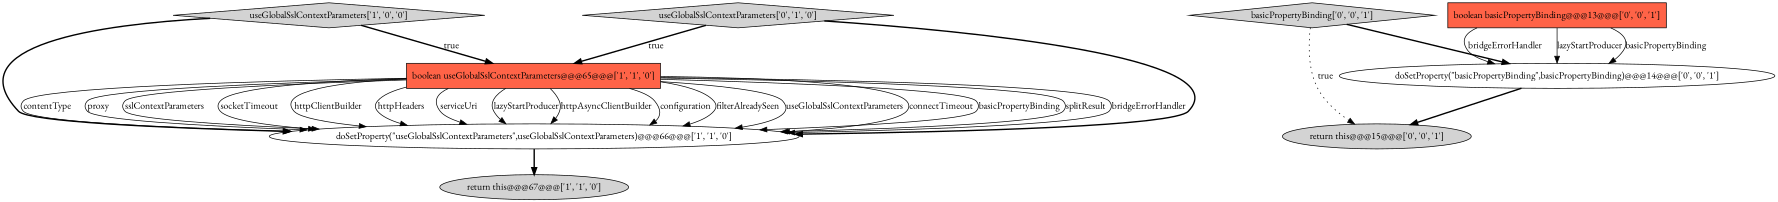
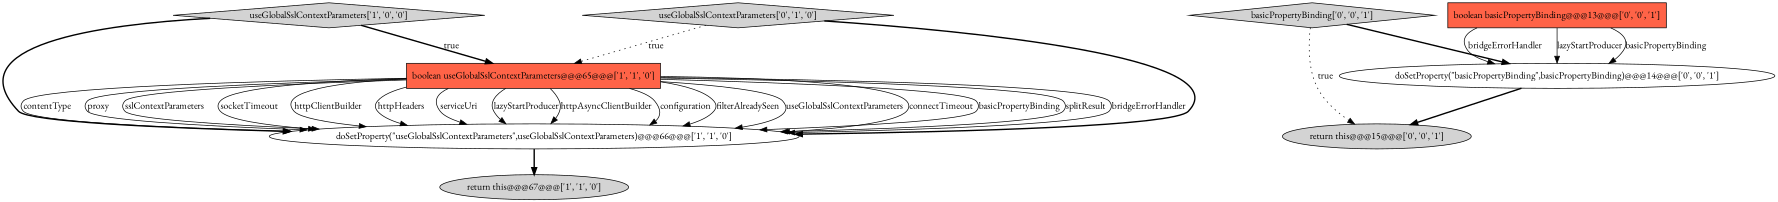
edge "useGlobalSslContextParameters['0', '1', '0']" -> "boolean useGlobalSslContextParameters@@@65@@@['1', '1', '0']": style bold -> dotted
